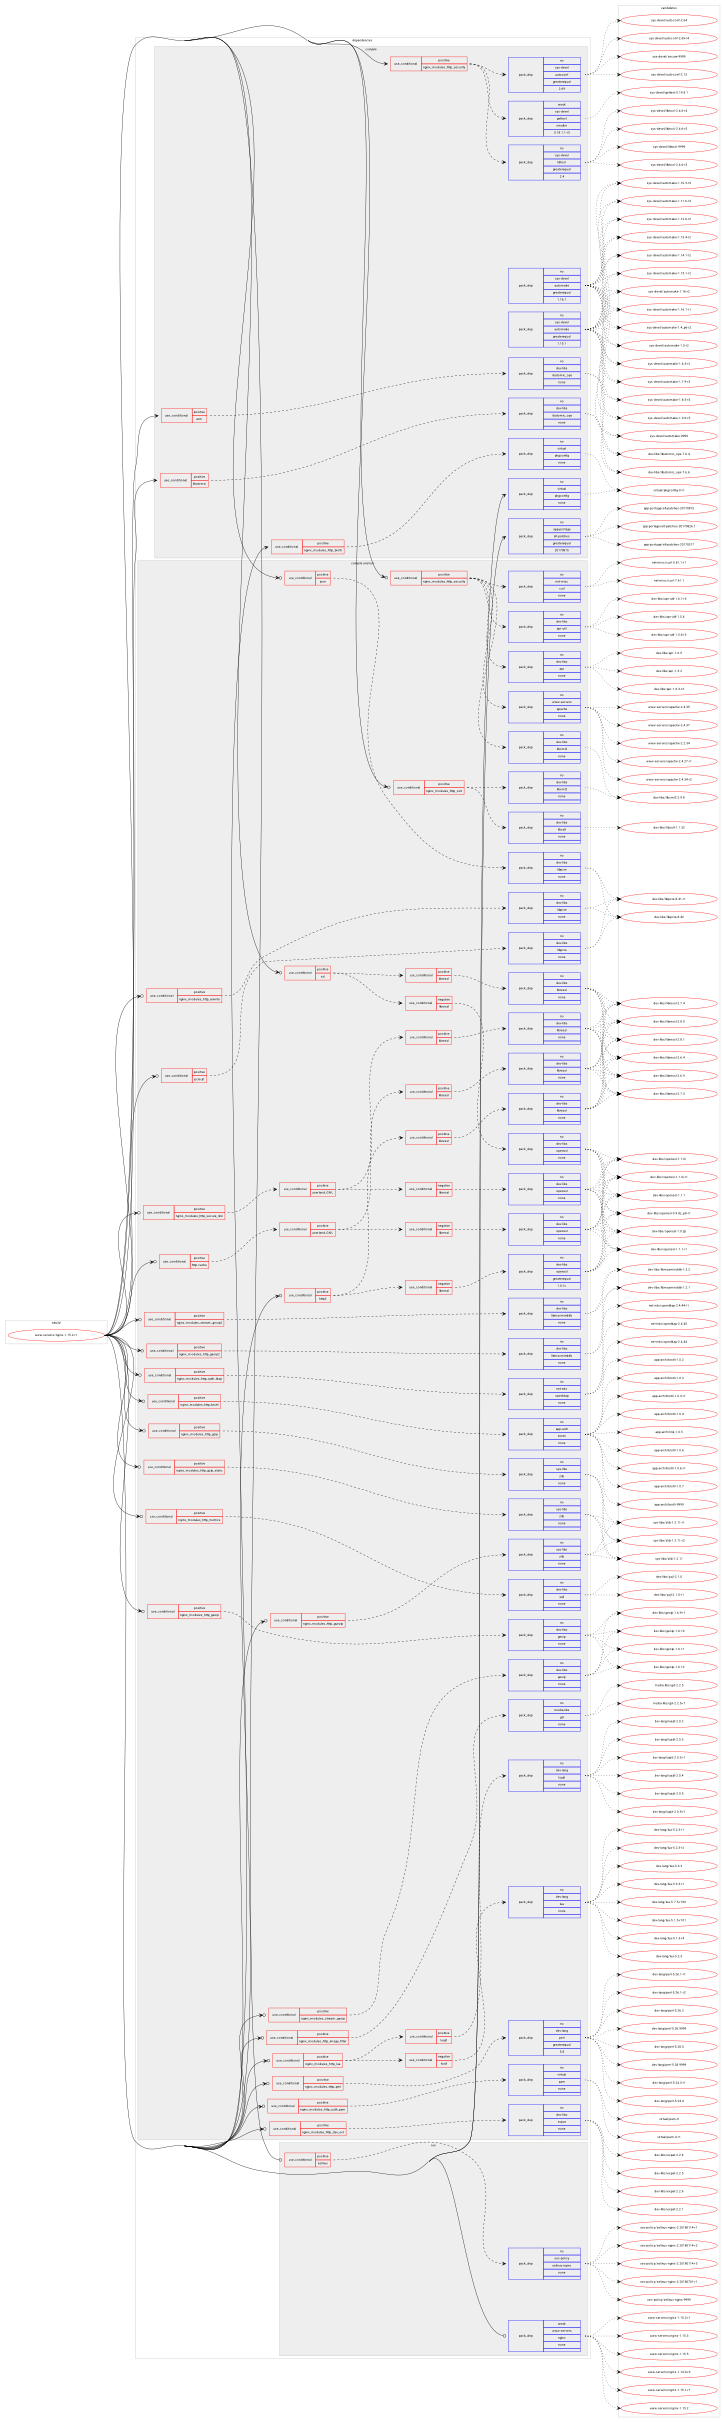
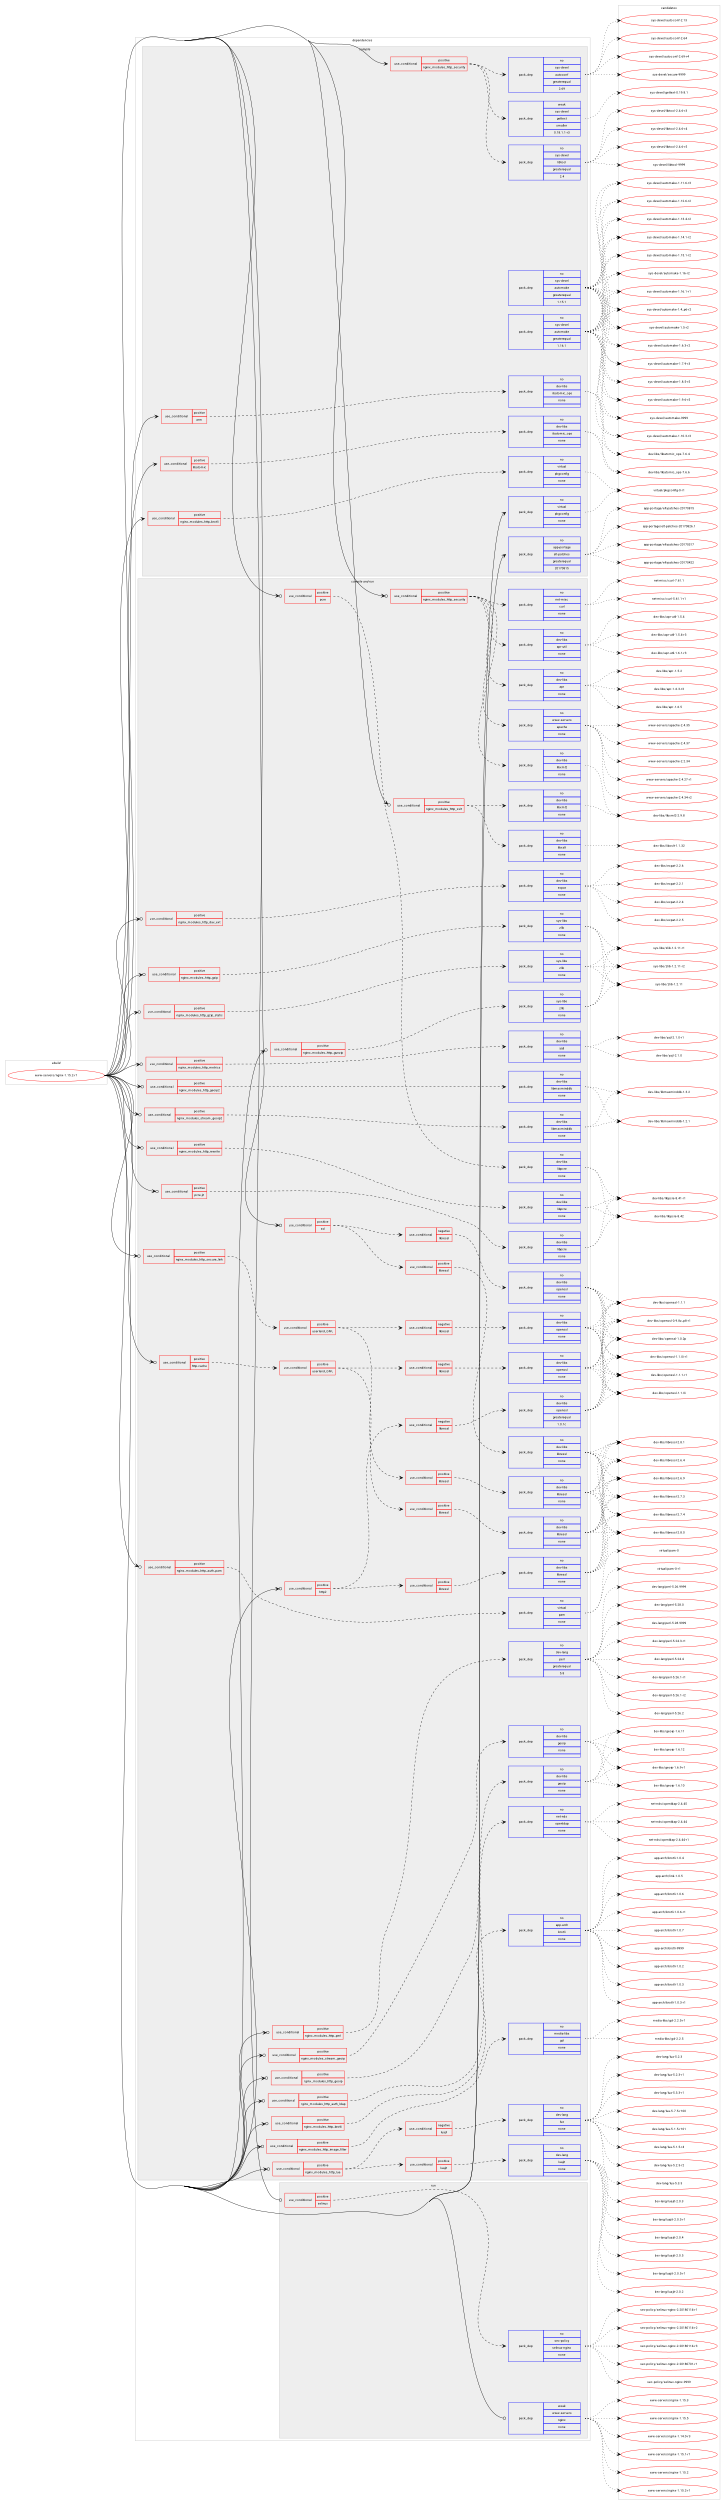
node "app-portage/elt-patches-20170422": added
